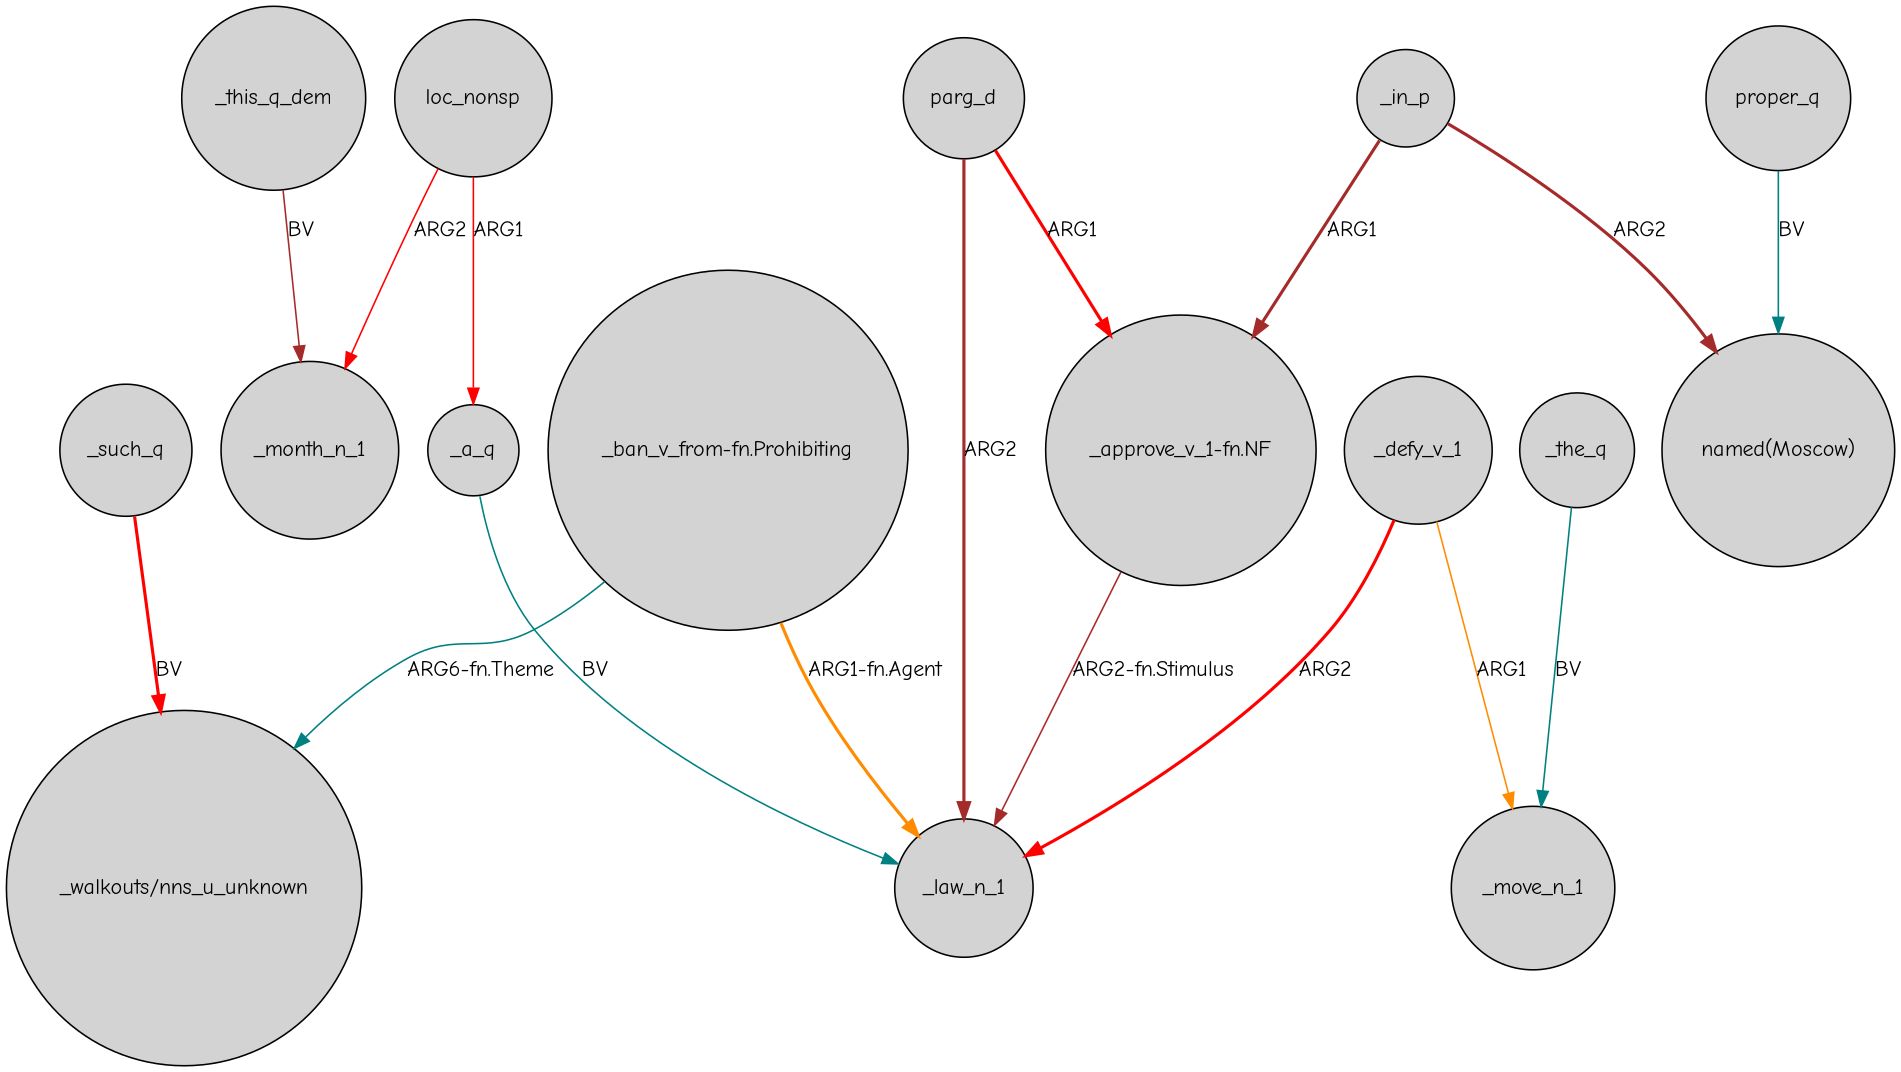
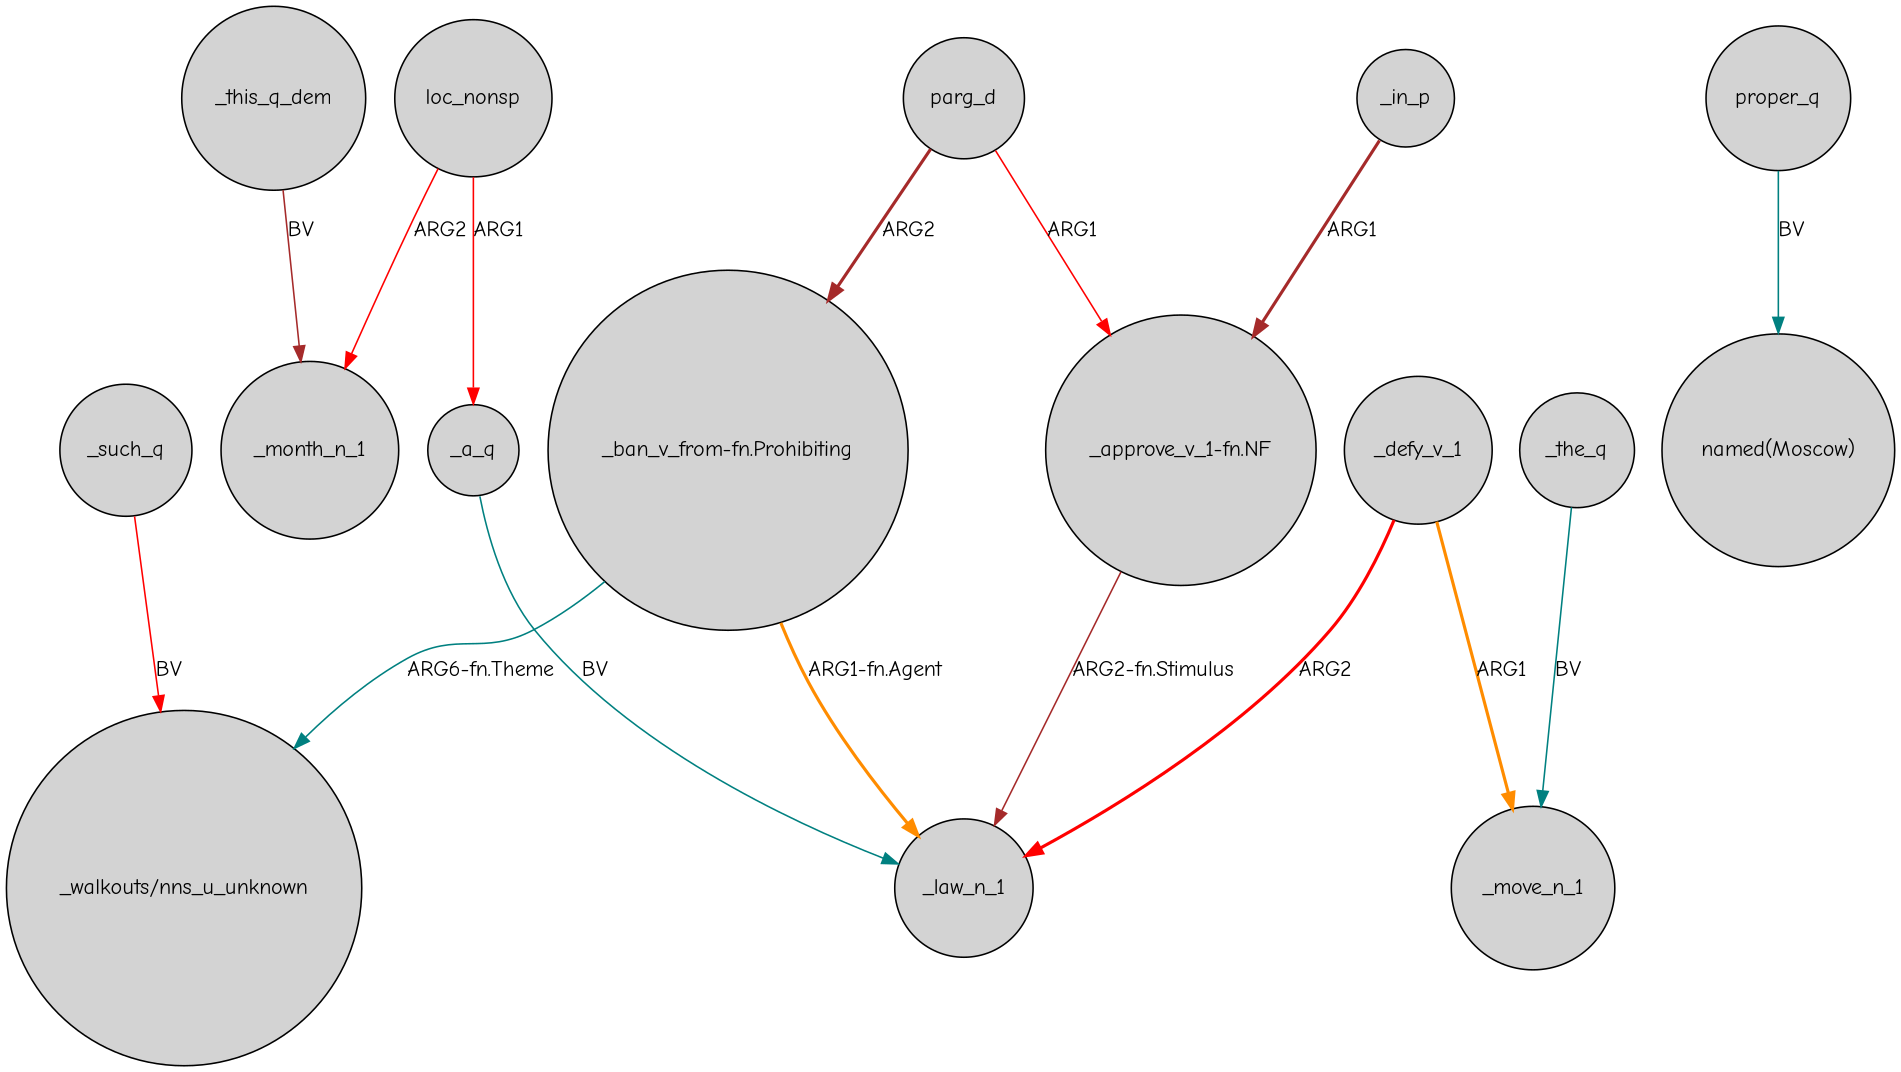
edge "_in_p" -> "named(Moscow)": removed, label "ARG2"
edge "parg_d" -> "_approve_v_1-fn.NF": style bold -> solid
edge "parg_d" -> "_law_n_1": now "parg_d" -> "_ban_v_from-fn.Prohibiting"
edge "_such_q" -> "_walkouts/nns_u_unknown": style bold -> solid
edge "_defy_v_1" -> "_move_n_1": style solid -> bold
